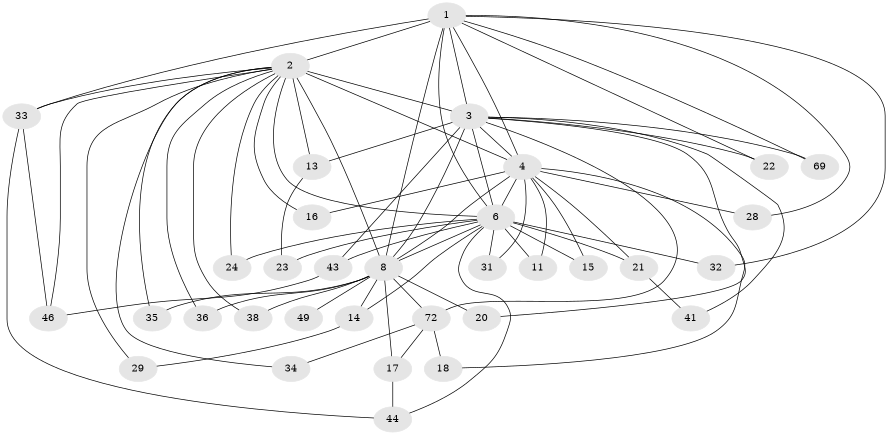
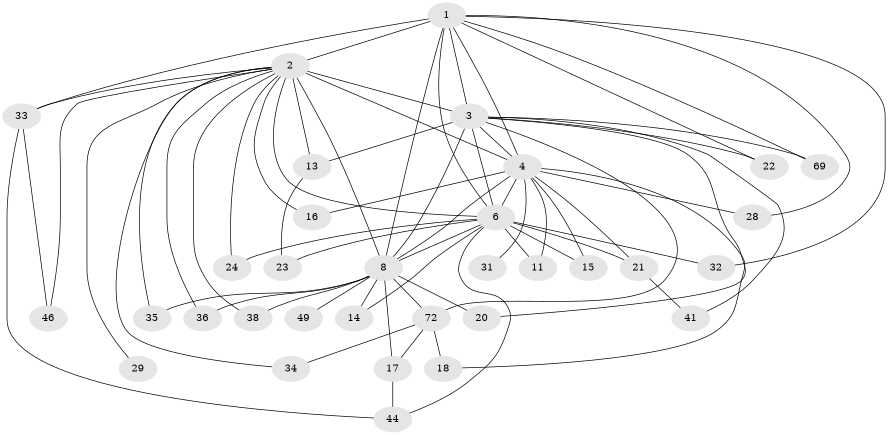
edge "6" -- "31": removed
node "43": removed
edge "14" -- "29": removed
